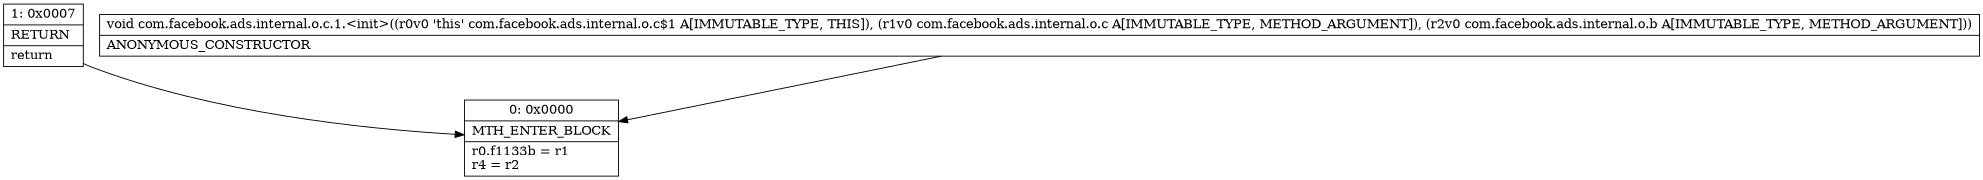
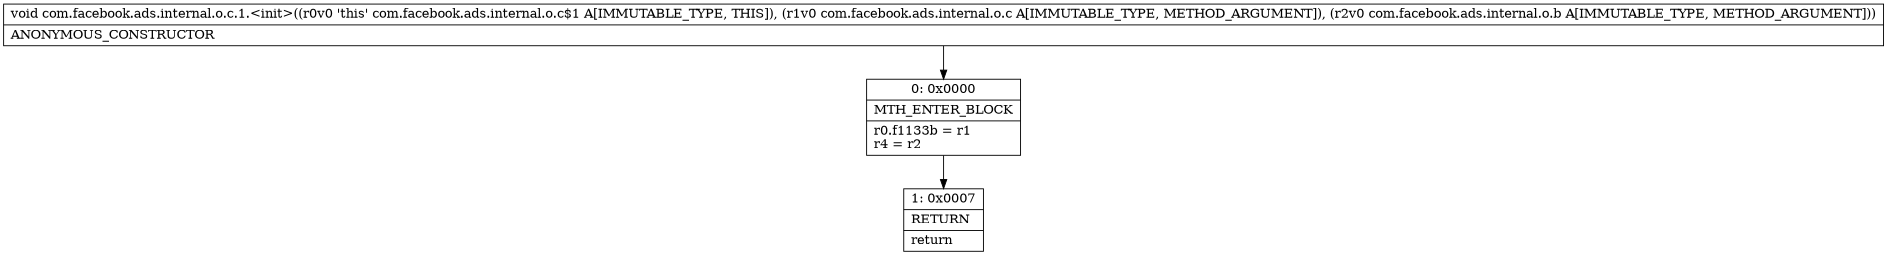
edge "1: 0x0007" -> "0: 0x0000": reversed
